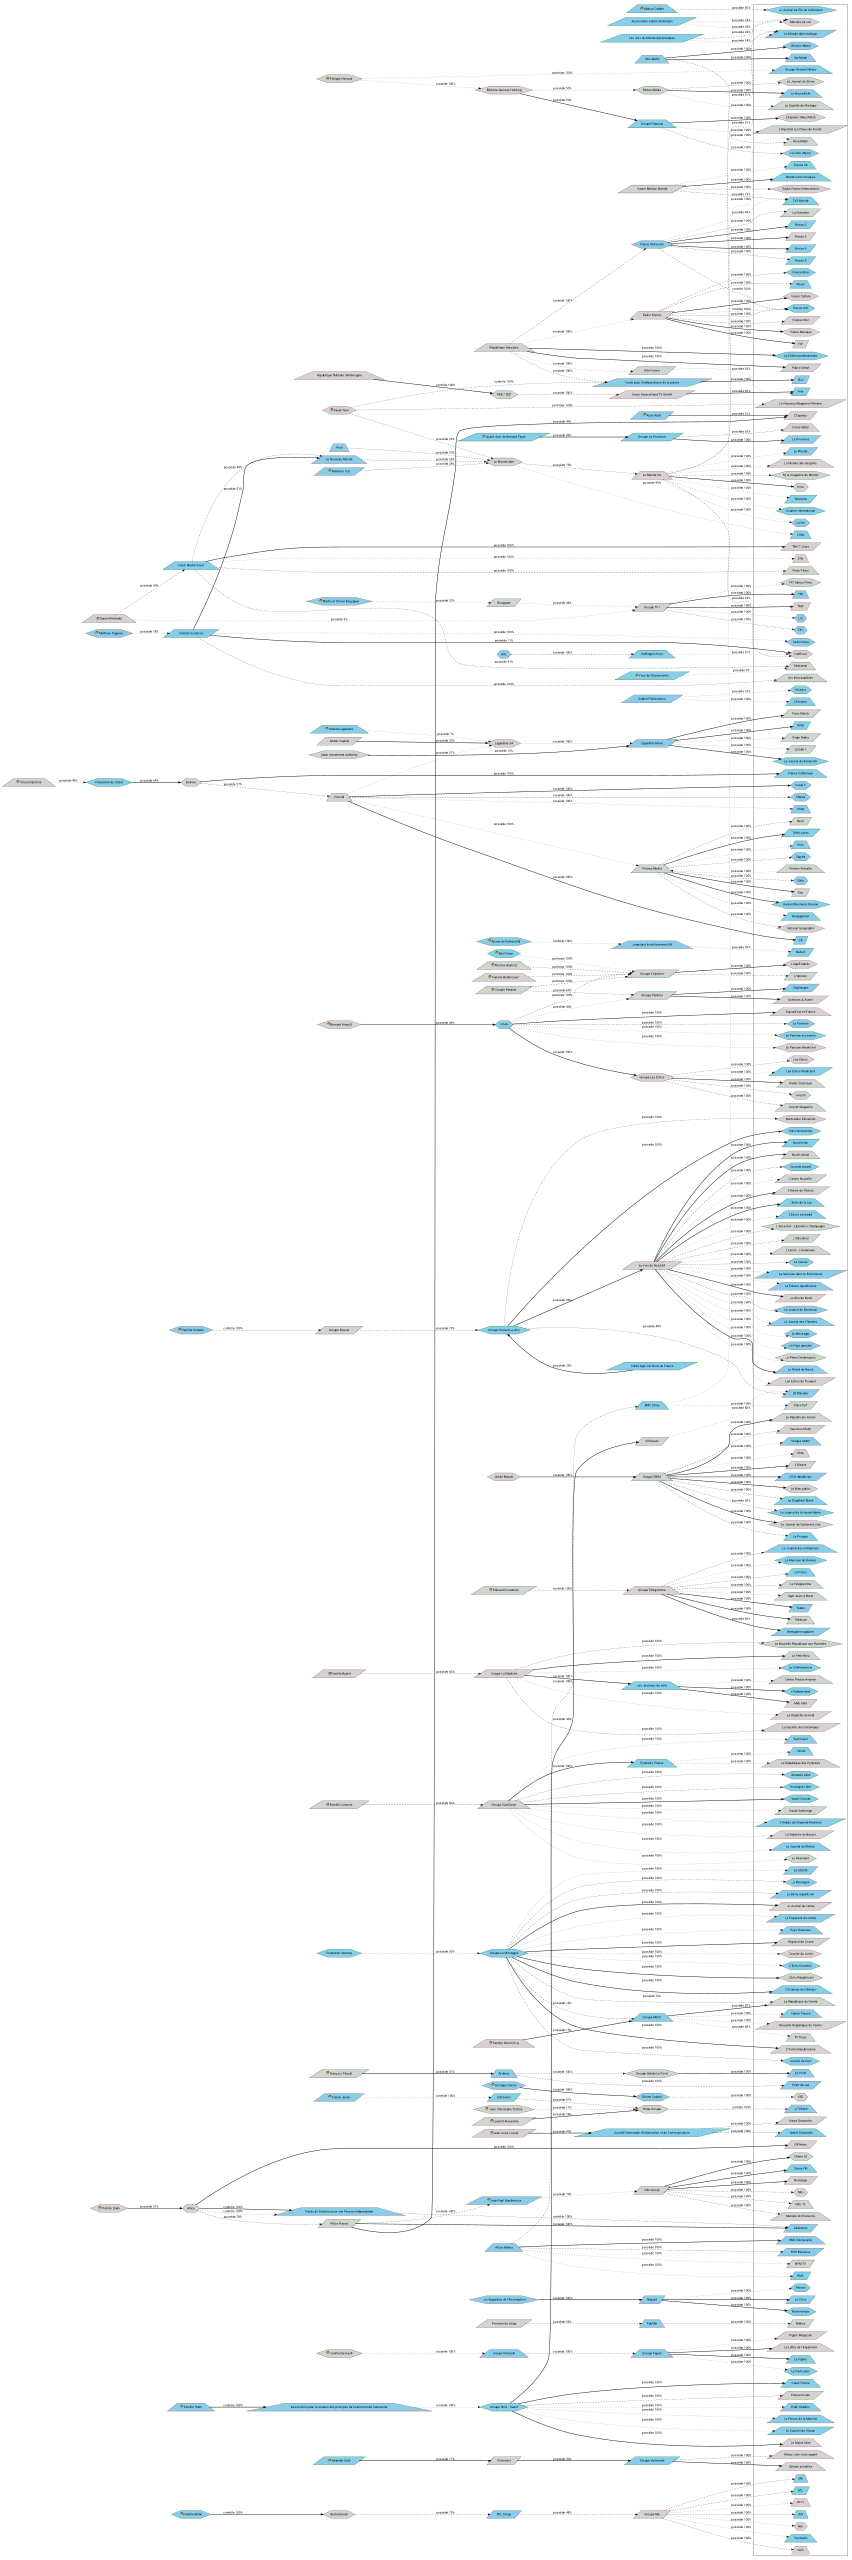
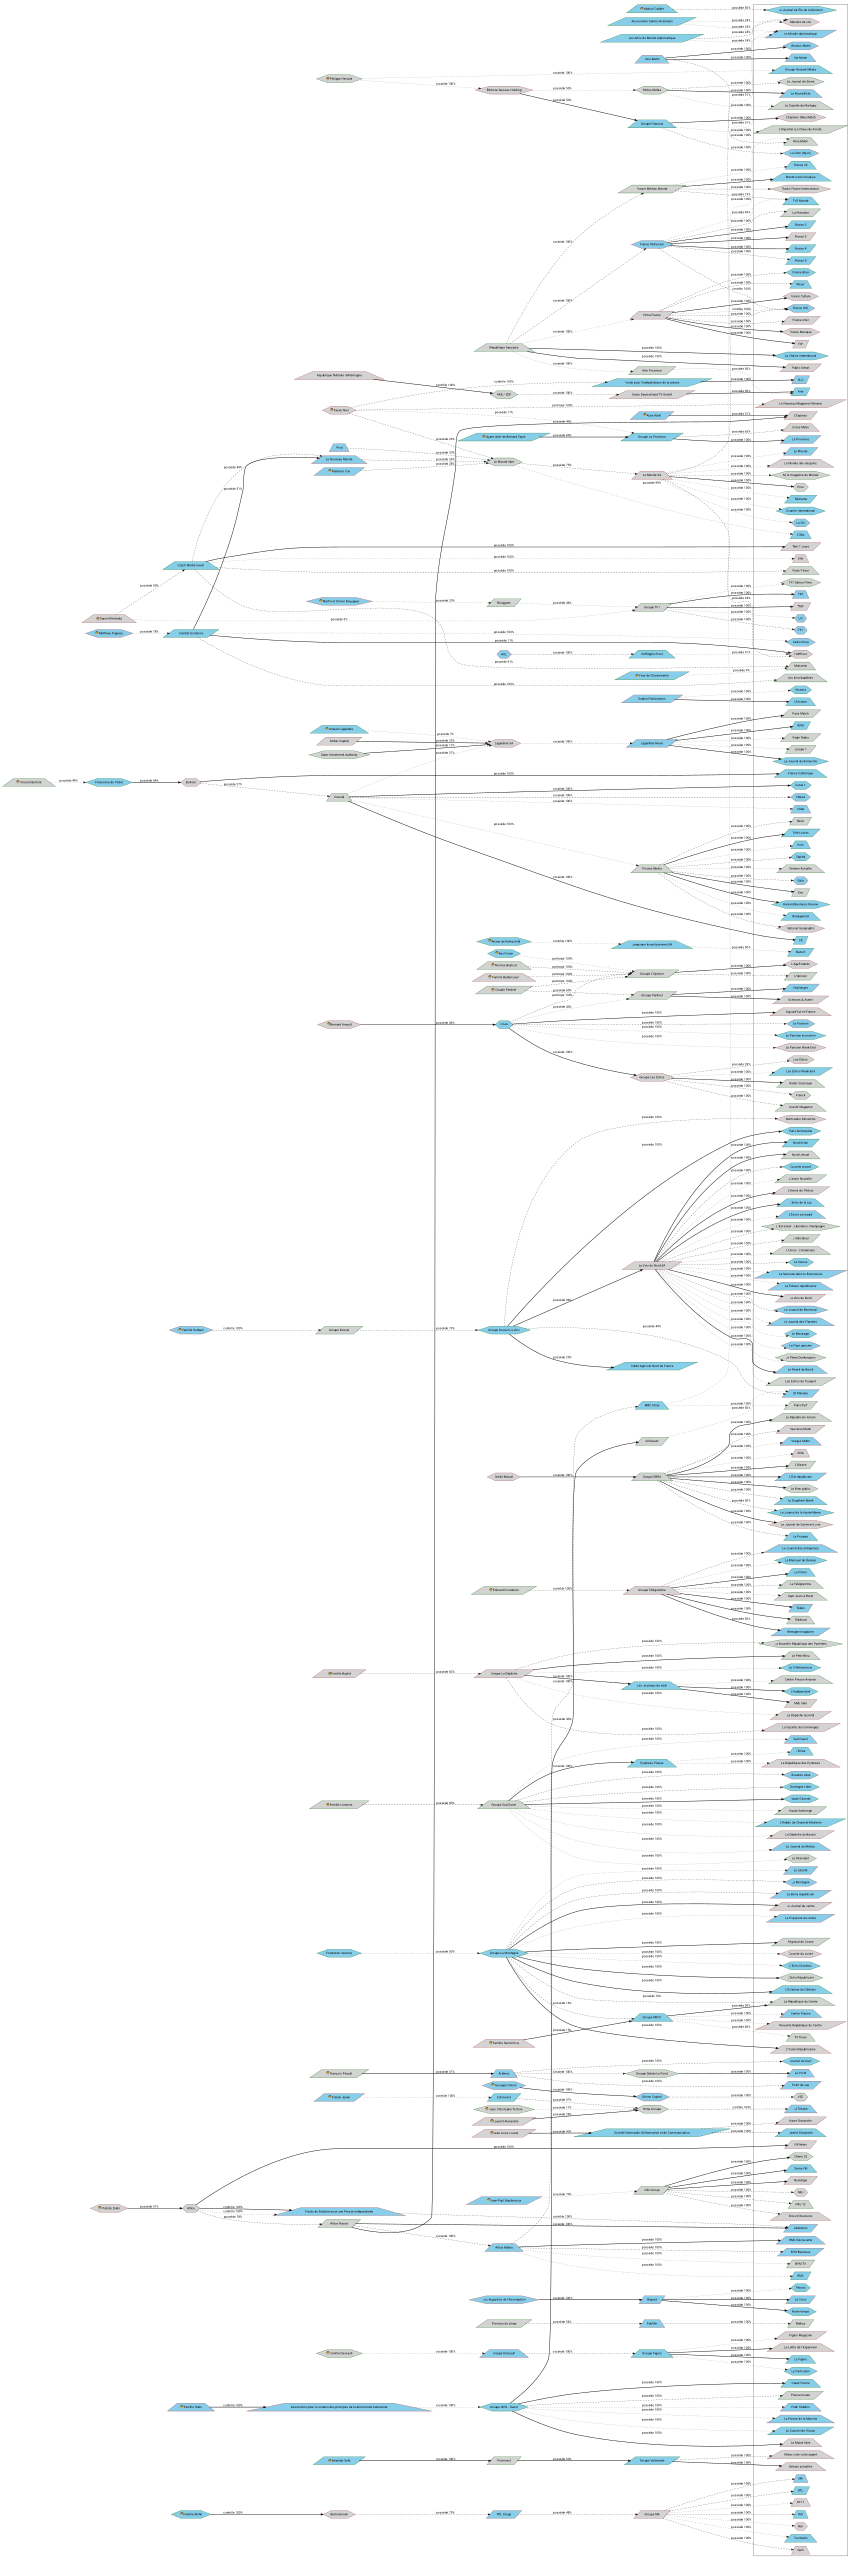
node "Les Voix du Monde diplomatique": label "Les Voix du Monde diplomatique" -> "Les Amis du Monde diplomatique"
edge "🧑‍💼Philippe Hersant" -> "Groupe Hersant Média": label "participe 100%" -> "possède 100%"
edge "Le Monde SA" -> "Le Monde diplomatique": style dashed -> dotted
node "France Info": color darkgreen -> brown
node "Radio France": label "Radio France" -> "Hima France"
node "La Chaîne parlementaire": label "La Chaîne parlementaire" -> "La Chaîne international"
node "Arte France": label "Arte France" -> "Arte Provence"
edge "République française" -> "Fonds pour l'indépendance de la presse": now "République française" -> "France Médias Monde"
node "Fonds pour l'indépendance de la presse": color brown -> darkgreen
edge "🧑‍💼Xavier Niel" -> "Groupe La Provence": added, label "possède 11%"
edge "Sophia Publications" -> "Historia": label "possède 16%" -> "possède 100%"
edge "Sophia Publications" -> "L’histoire": style dotted -> bold
edge "Qatar Investment Authority" -> "Lagardère News": now "Qatar Investment Authority" -> "Lagardère SA"
edge "Femme Actuelle" -> "Prisma Media": reversed
node "Lampsane Investissement SA": color brown -> darkgreen
edge "Groupe Les Échos" -> "Les Échos": label "possède 100%" -> "possède 28%"
node "Investir": label "Investir" -> "Franck"
node "L’Essor savoyard": color darkgreen -> brown
edge "Crédit Agricole Nord de France" -> "Groupe Rossel La Voix": reversed
node "Les Echos du Touquet": color brown -> darkgreen
edge "Groupe Télégramme" -> "Le Poher": style dashed -> bold
node "La Nouvelle République vue Pyrénées": label "La Nouvelle République vue Pyrénées" -> "La Nouvelle République des Pyrénées"
node "Pays Roannais": removed
edge "Groupe La Montagne" -> "Journal de Gien": now "Artémis" -> "Journal de Gien"
node "Manière et Chansons": label "Manière et Chansons" -> "Rire et Chansons"
edge "Altice France" -> "🧑‍💼Jean-Paul Baudecroux": now "Altice France" -> "Altice Média"
node "Groupe Figaro": color brown -> darkgreen
edge "🧑‍💼Iskandar Safa" -> "Privinvest": label "possède 17%" -> "possède 100%"
